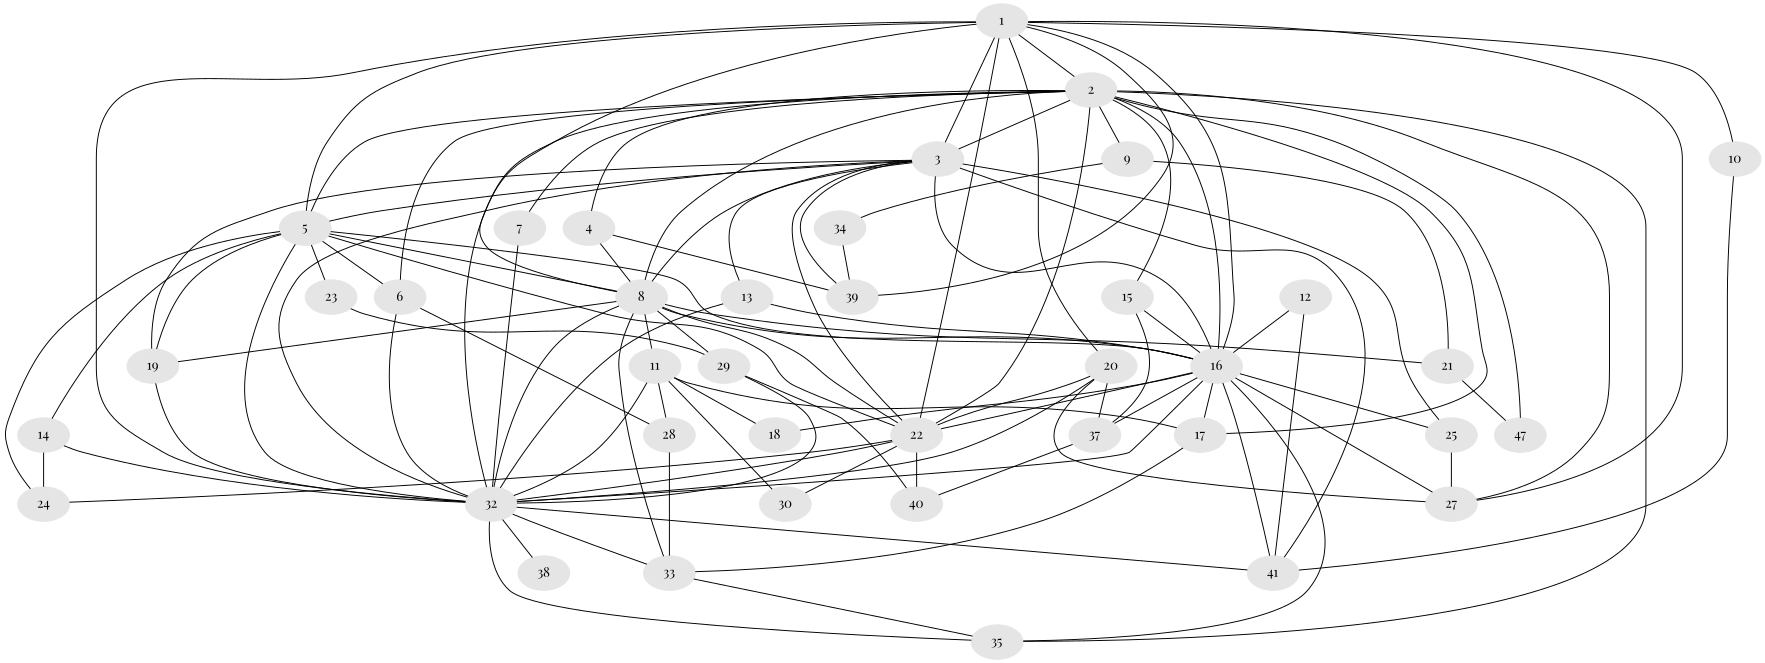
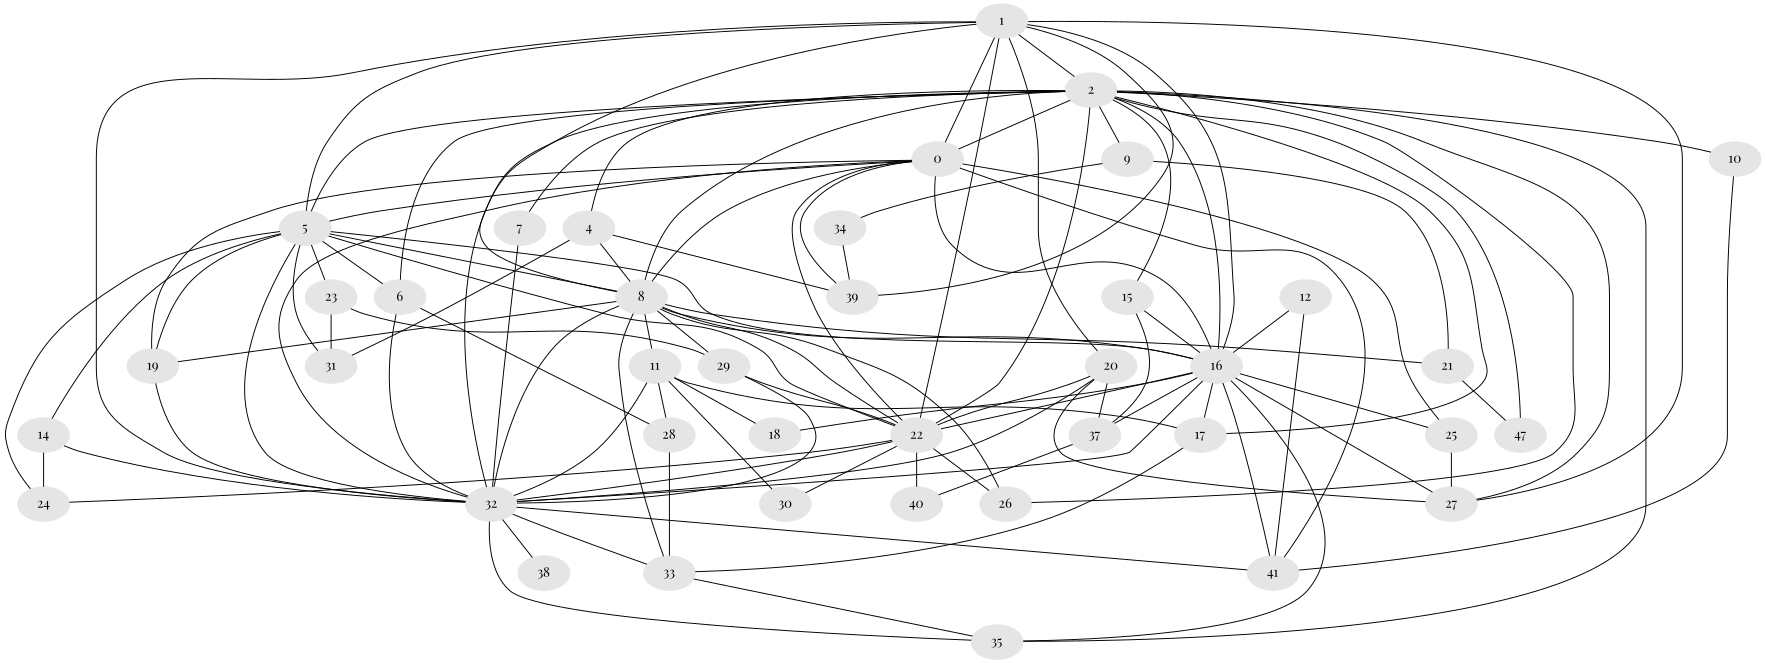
edge "1" -- "10": now "2" -- "10"
node "3": label "3" -> "0"
node "13": removed
node "31": added
edge "29" -- "40": now "29" -- "22"
node "26": added
